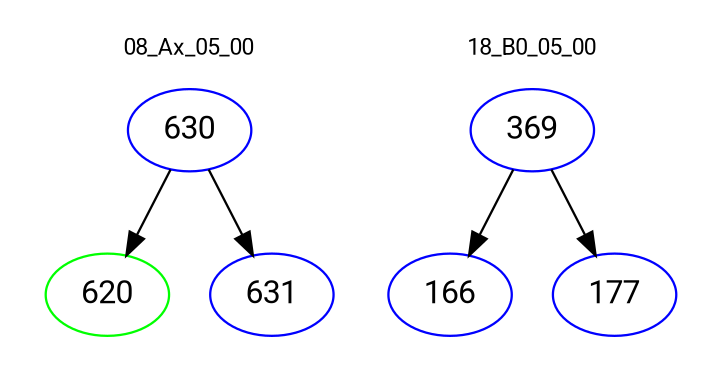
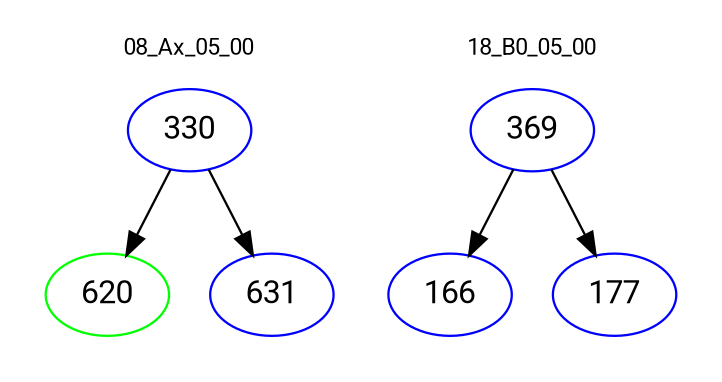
node "630": label "630" -> "330"
